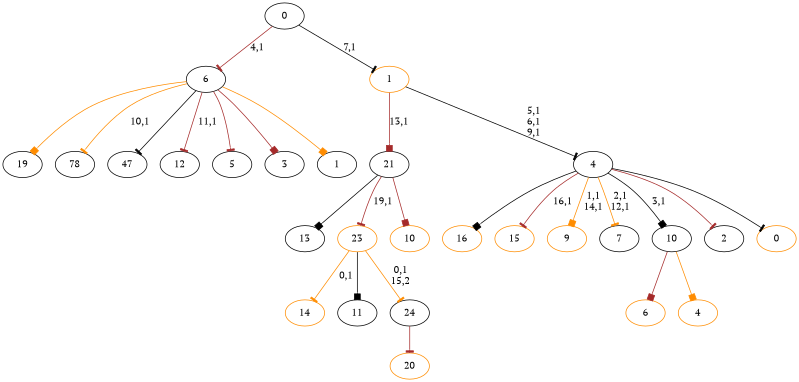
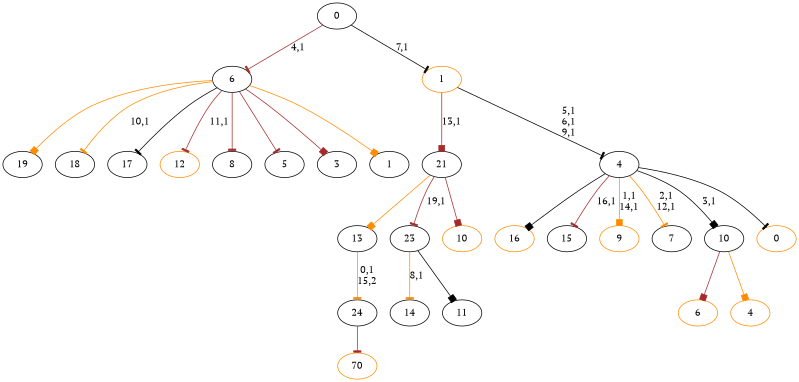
node "78": label "78" -> "18"
node "47": label "47" -> "17"
node "12": color black -> darkorange
node "8": added
edge "21" -> "13": color black -> darkorange
node "23": color darkorange -> black
node "15": color darkorange -> black
node "2": removed
edge "23" -> "24": now "13" -> "24"
edge "23" -> "14": label "0,1" -> "8,1"
node "14": color darkorange -> black
node "20": label "20" -> "70"
